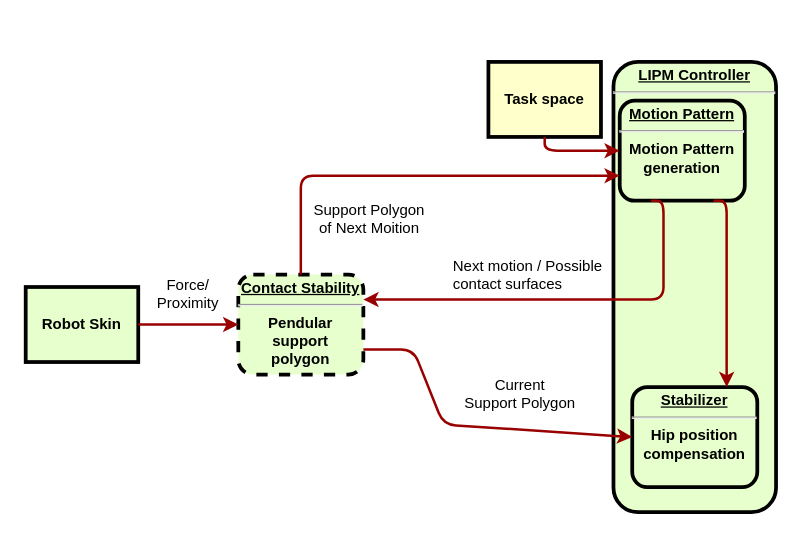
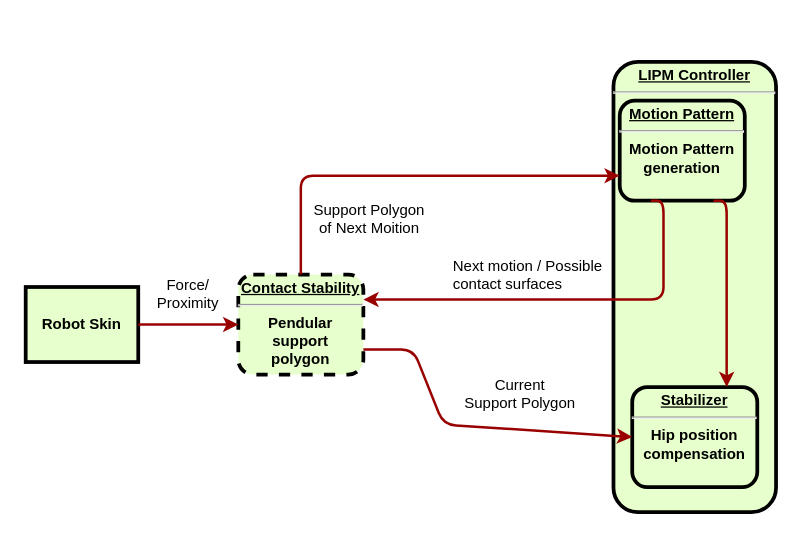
node "Task space": removed
edge "Task space" -> "Motion Pattern Motion Pattern generation": removed
